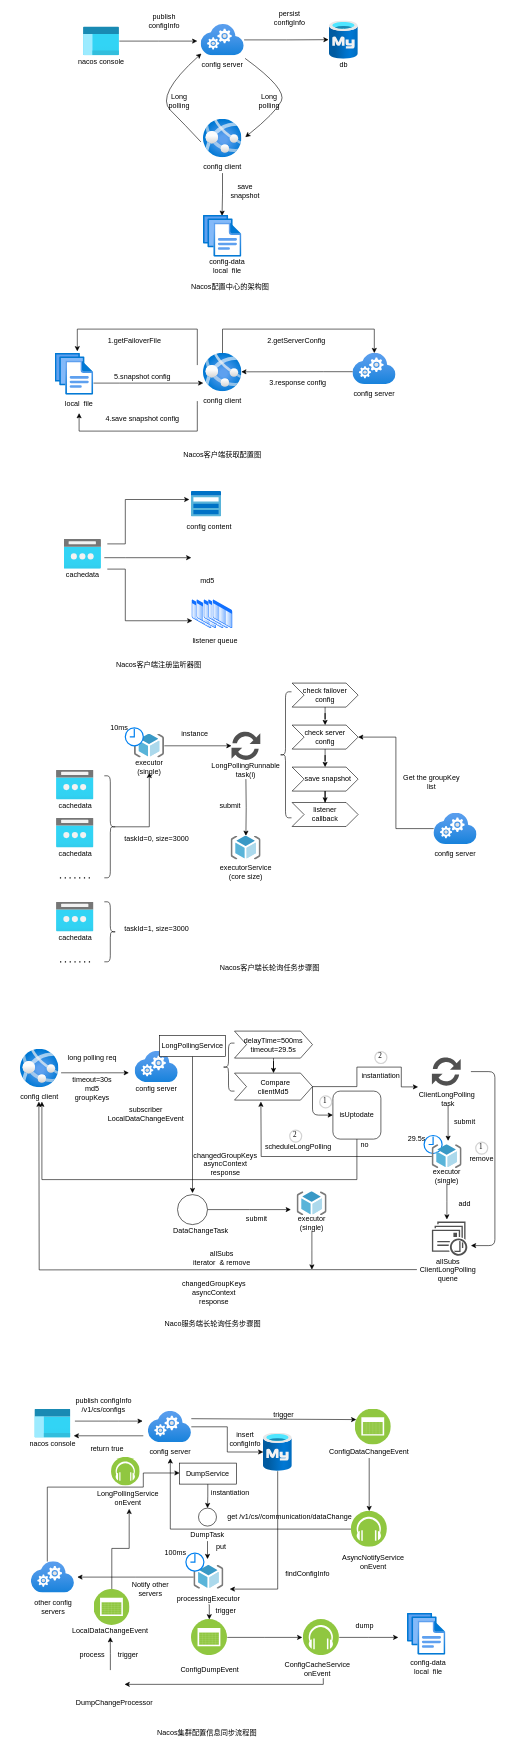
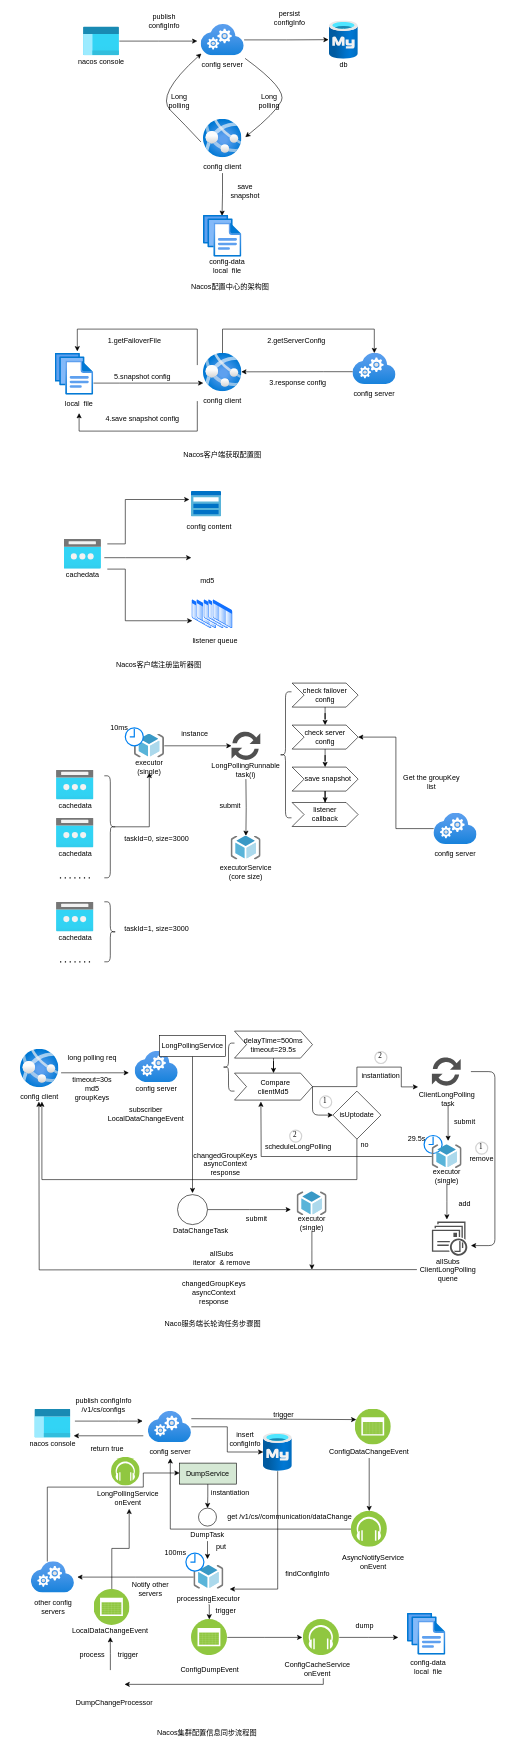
node "Nacos客户端长轮询任务步骤图": removed
node "isUptodate": shape rounded rectangle -> diamond
node "DumpService": fillcolor #ffffff -> #d5e8d4
